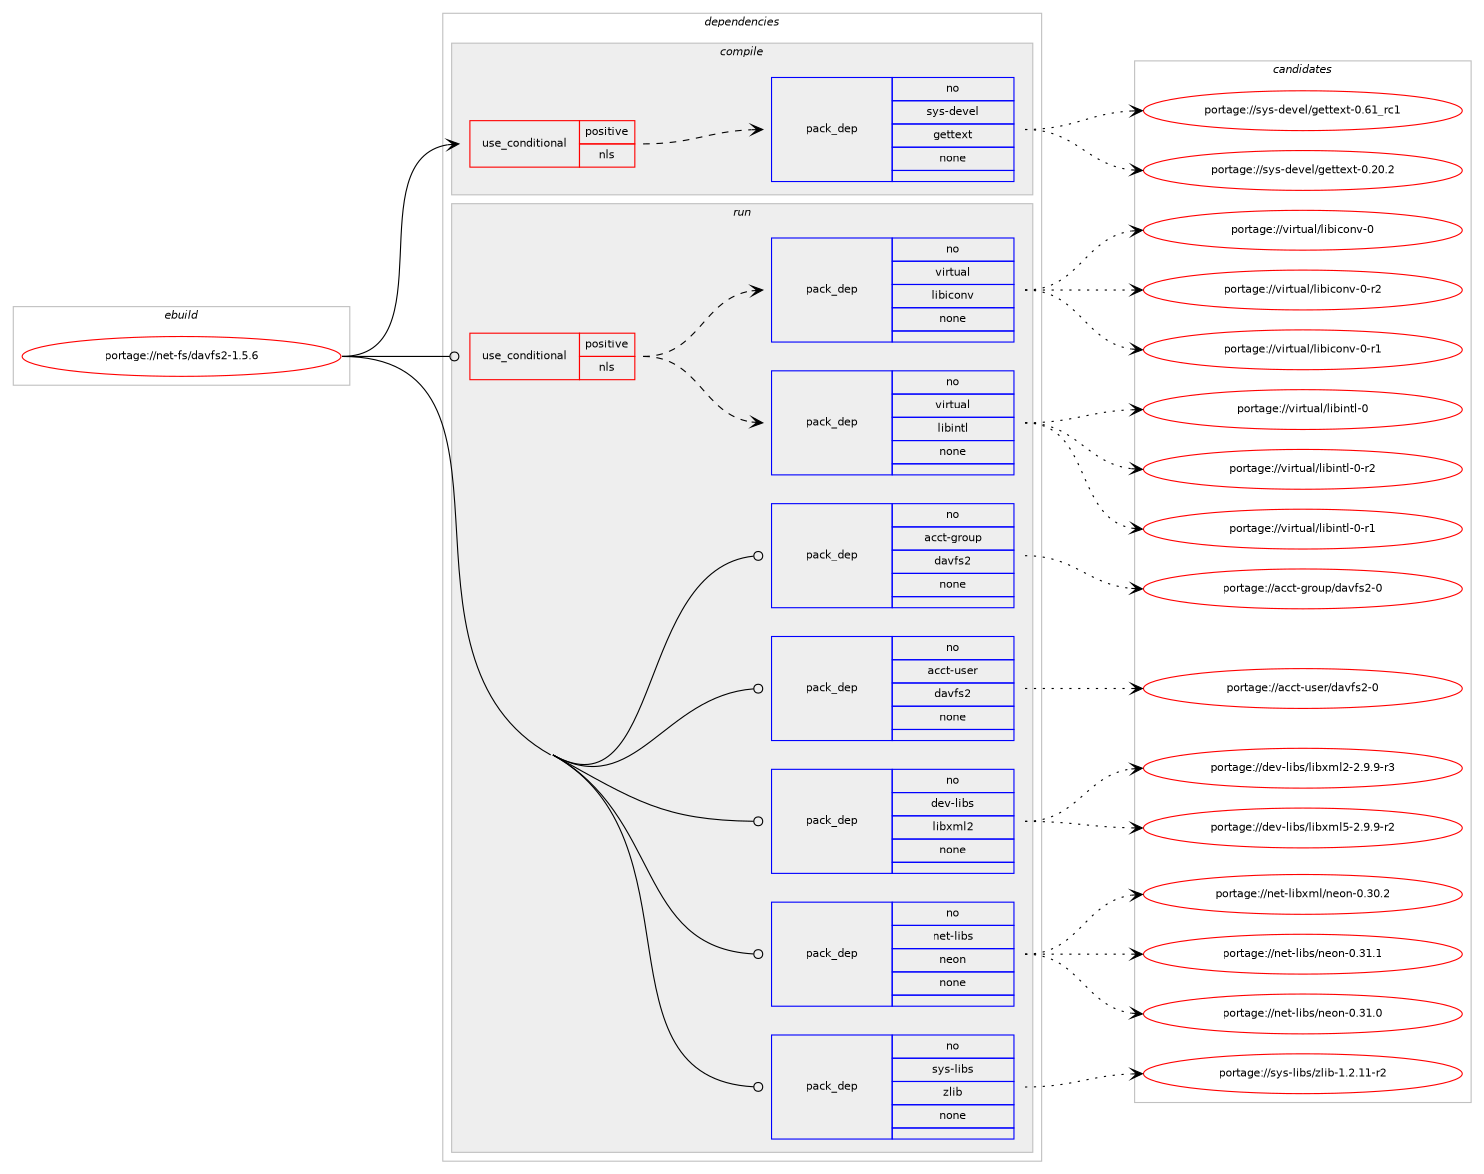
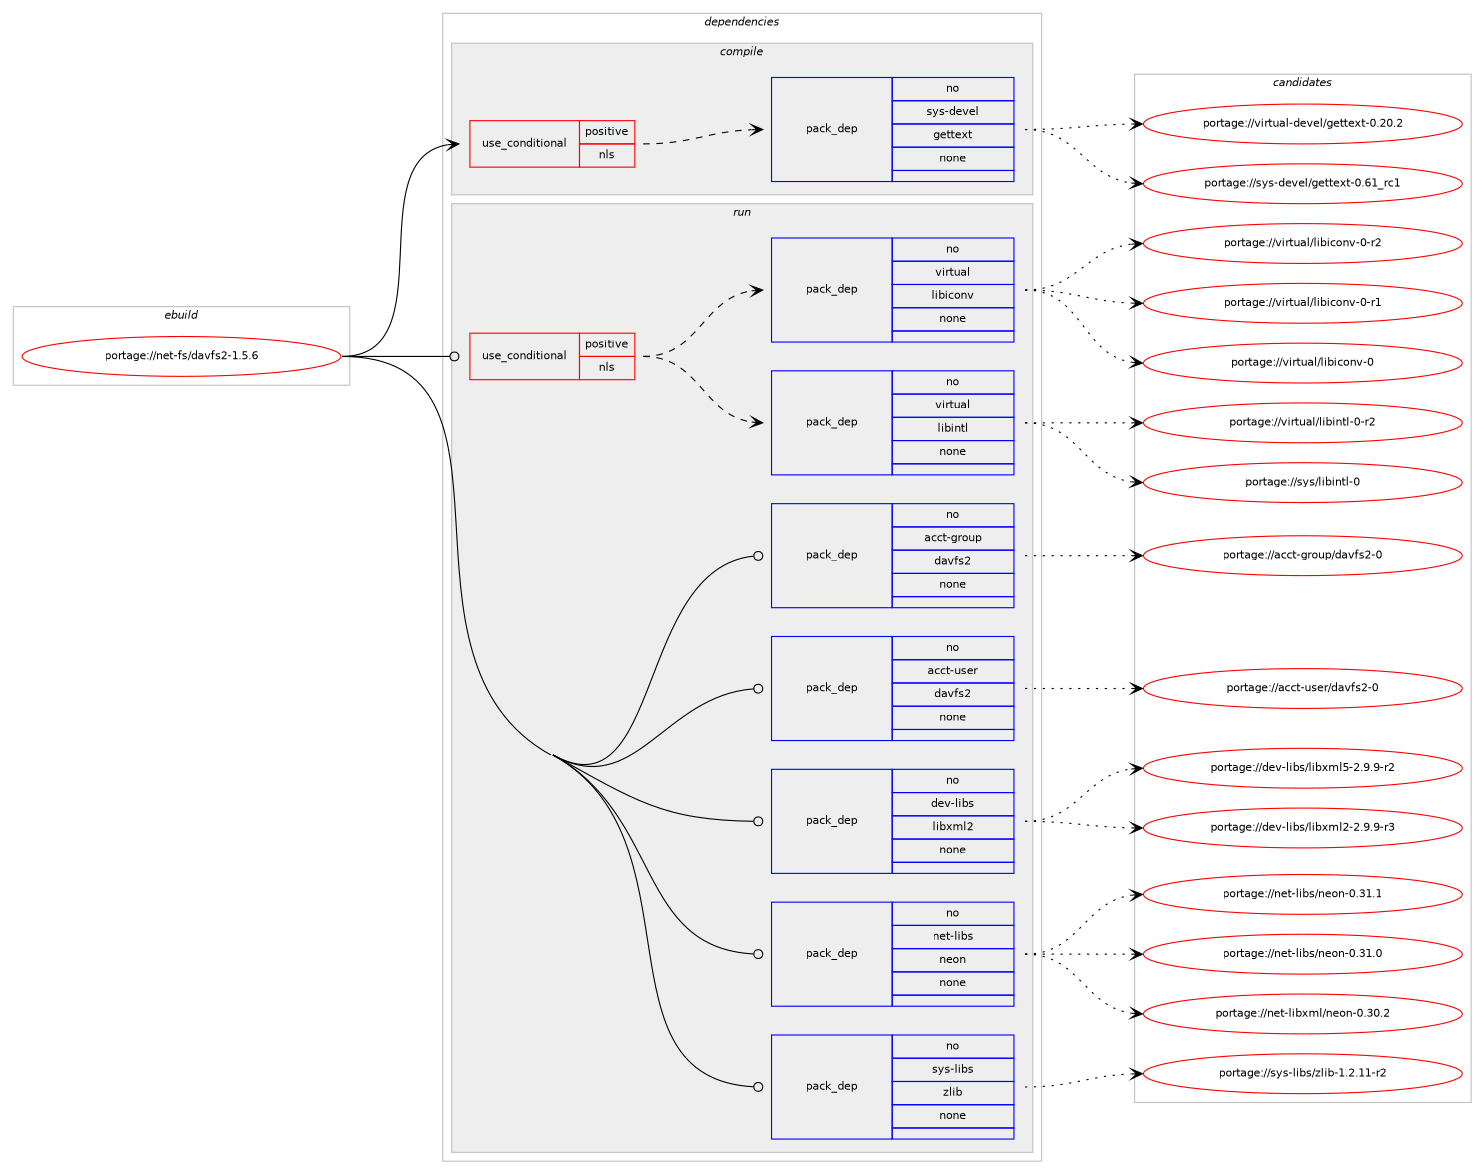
node "portage://sys-devel/gettext-0.20.2": label "portage://sys-devel/gettext-0.20.2" -> "portage://virtual-devel/gettext-0.20.2"
node "portage://virtual/libintl-0": label "portage://virtual/libintl-0" -> "portage://sys/libintl-0"
node "portage://virtual/libintl-0-r1": removed
